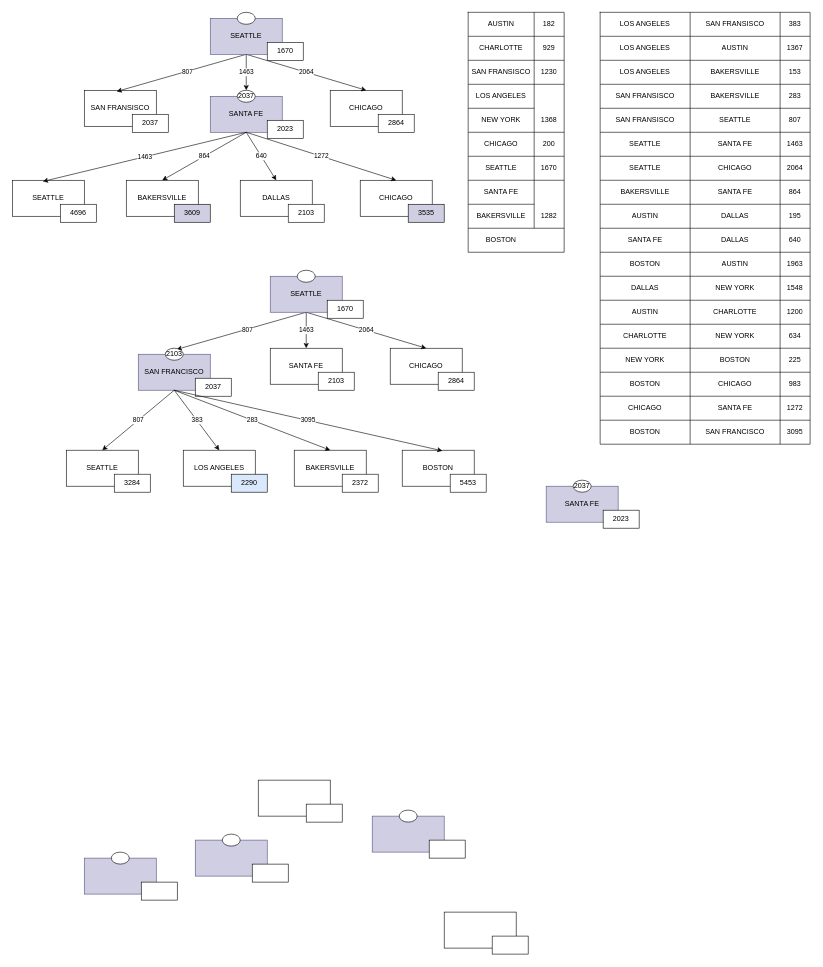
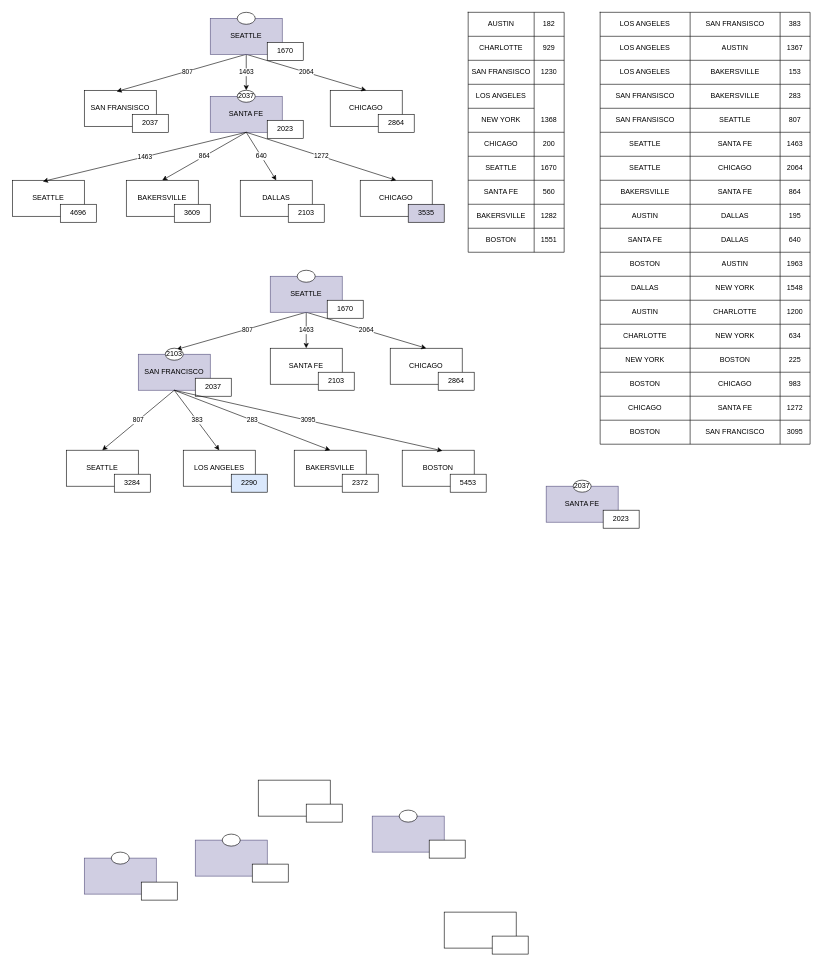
node "560": added
node "3609": fillcolor #d0cee2 -> #ffffff
node "1551": added
